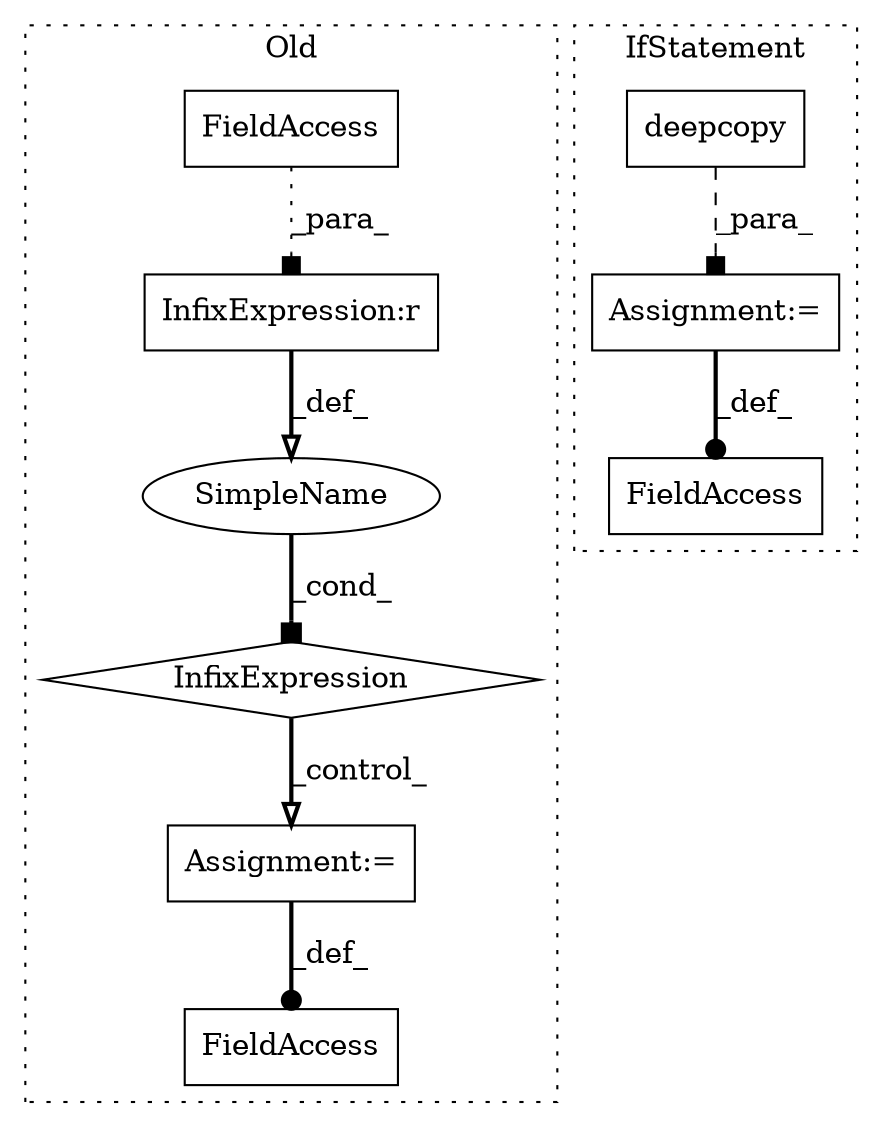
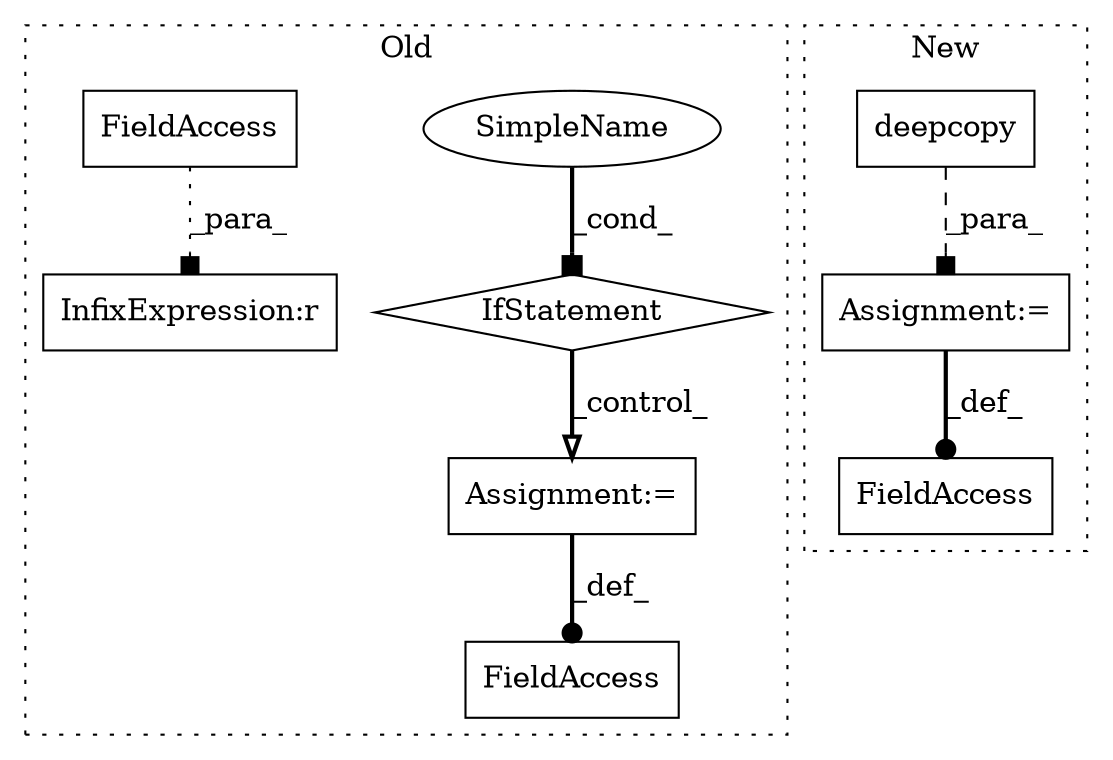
cluster "IfStatement": label "IfStatement" -> "New"
edge "InfixExpression:r" -> "SimpleName": removed, label "_def_"
node "InfixExpression": label "InfixExpression" -> "IfStatement"
